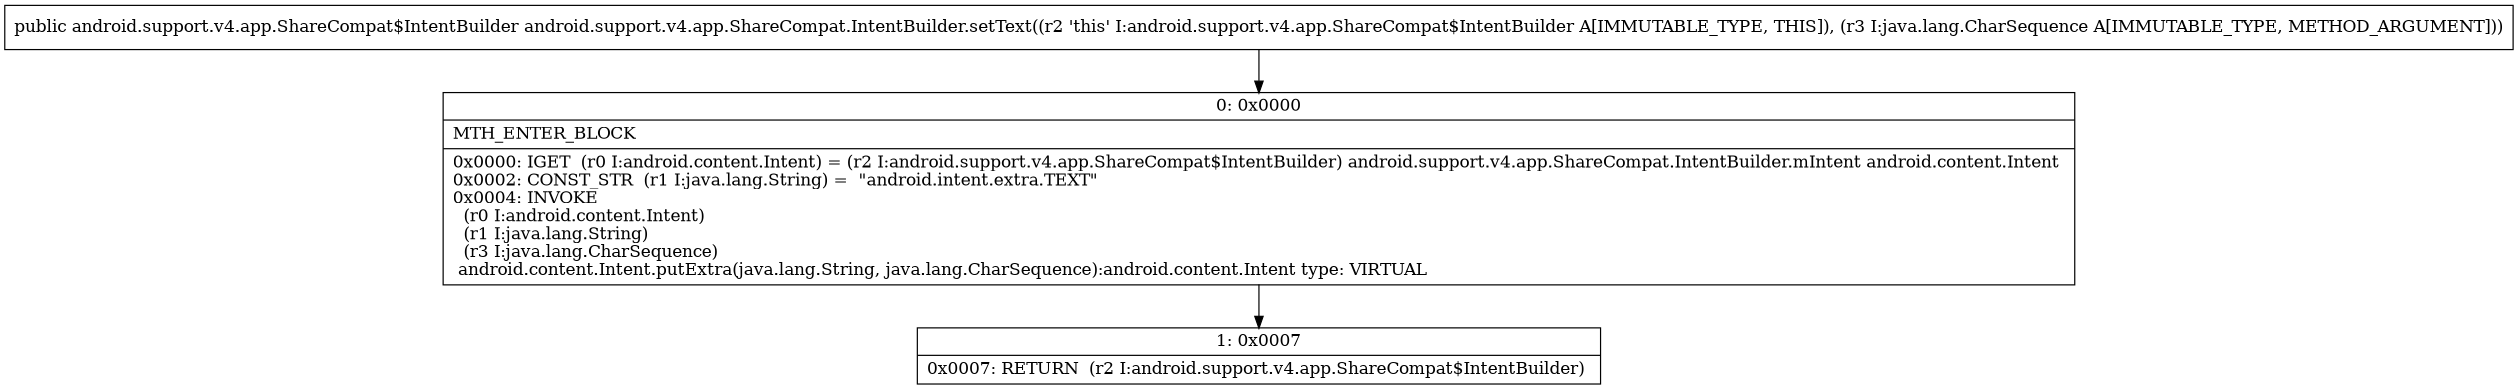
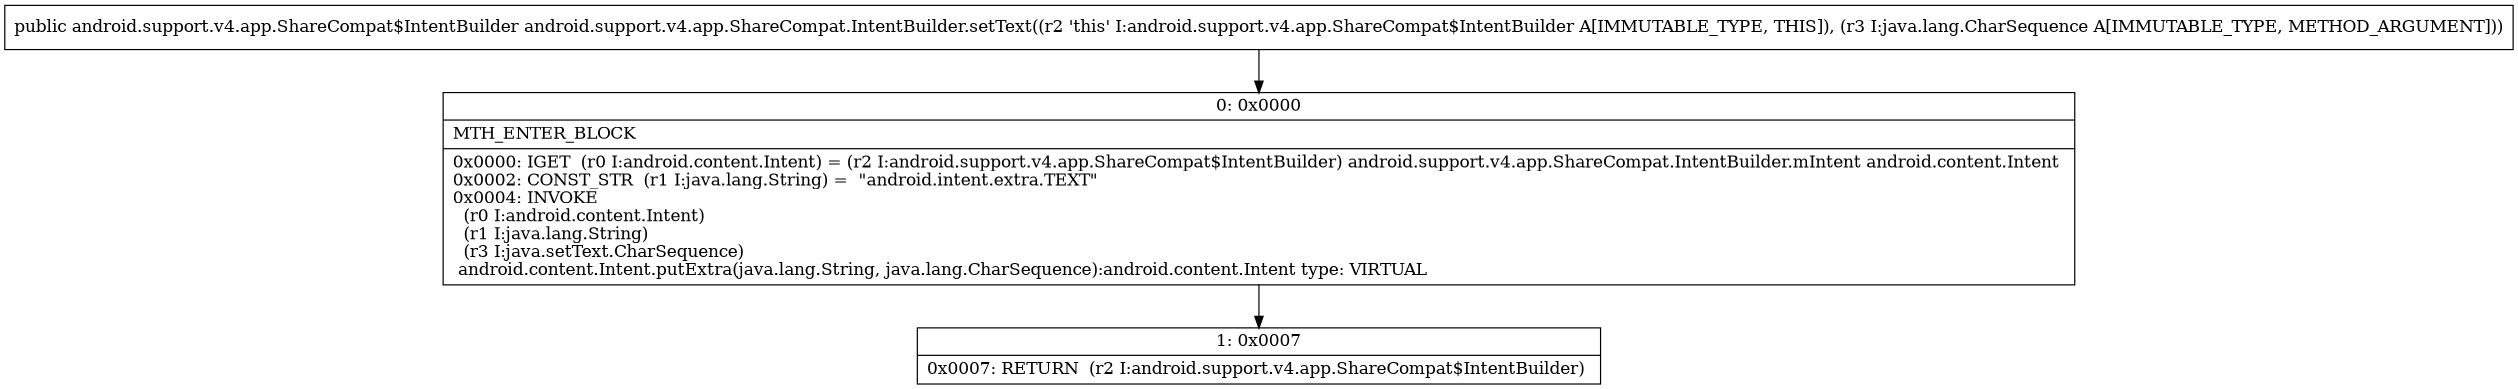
node "0: 0x0000": text "(r3 I:java.lang.CharSequence)" -> "(r3 I:java.setText.CharSequence)"
